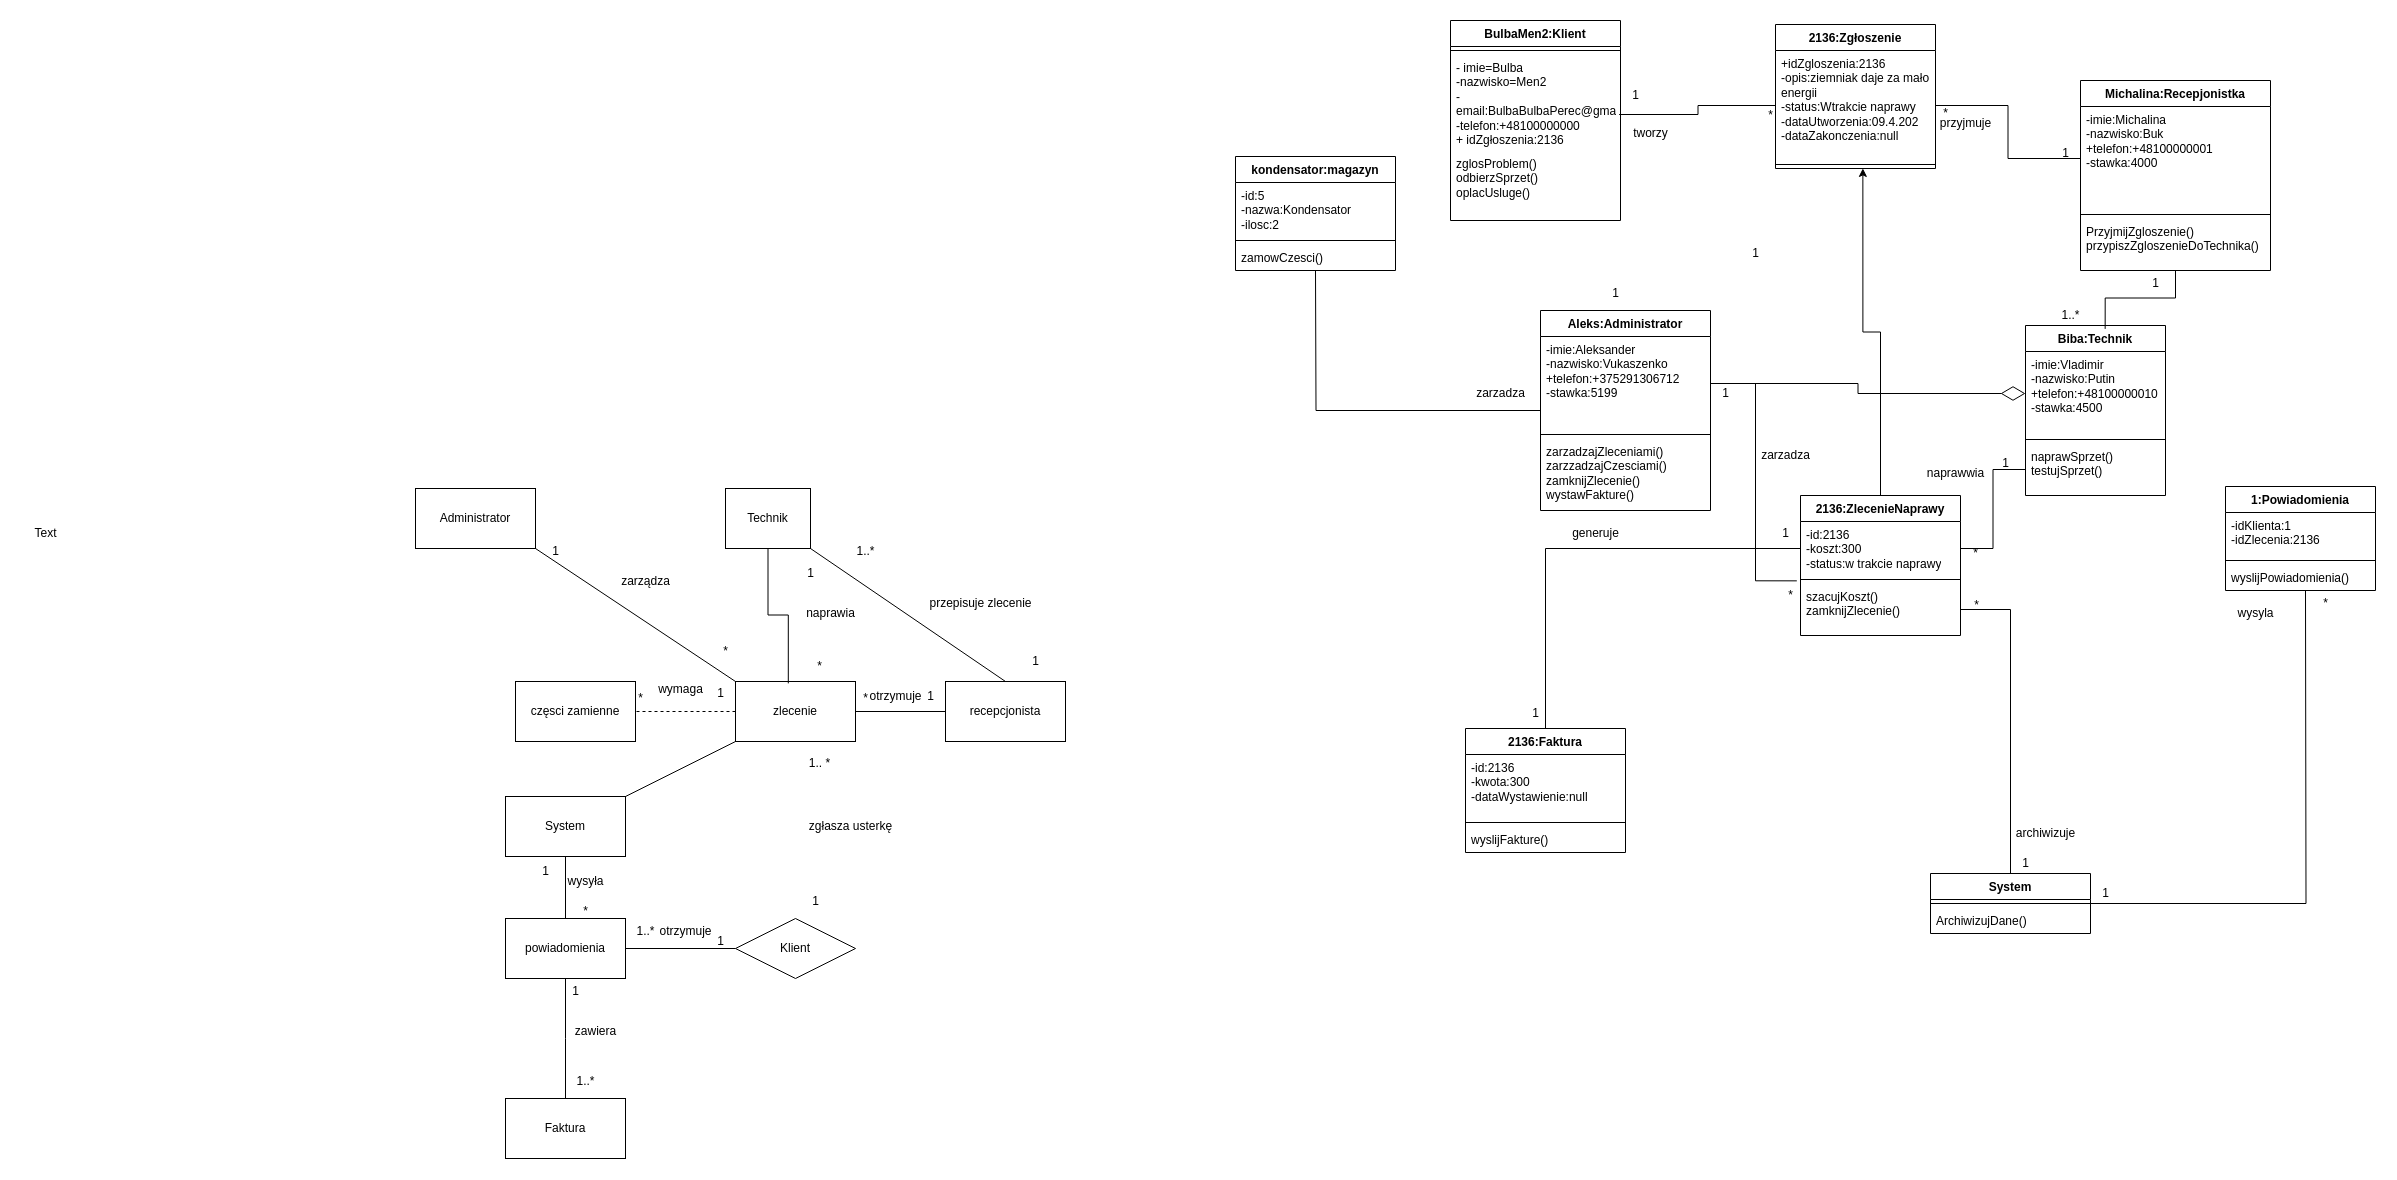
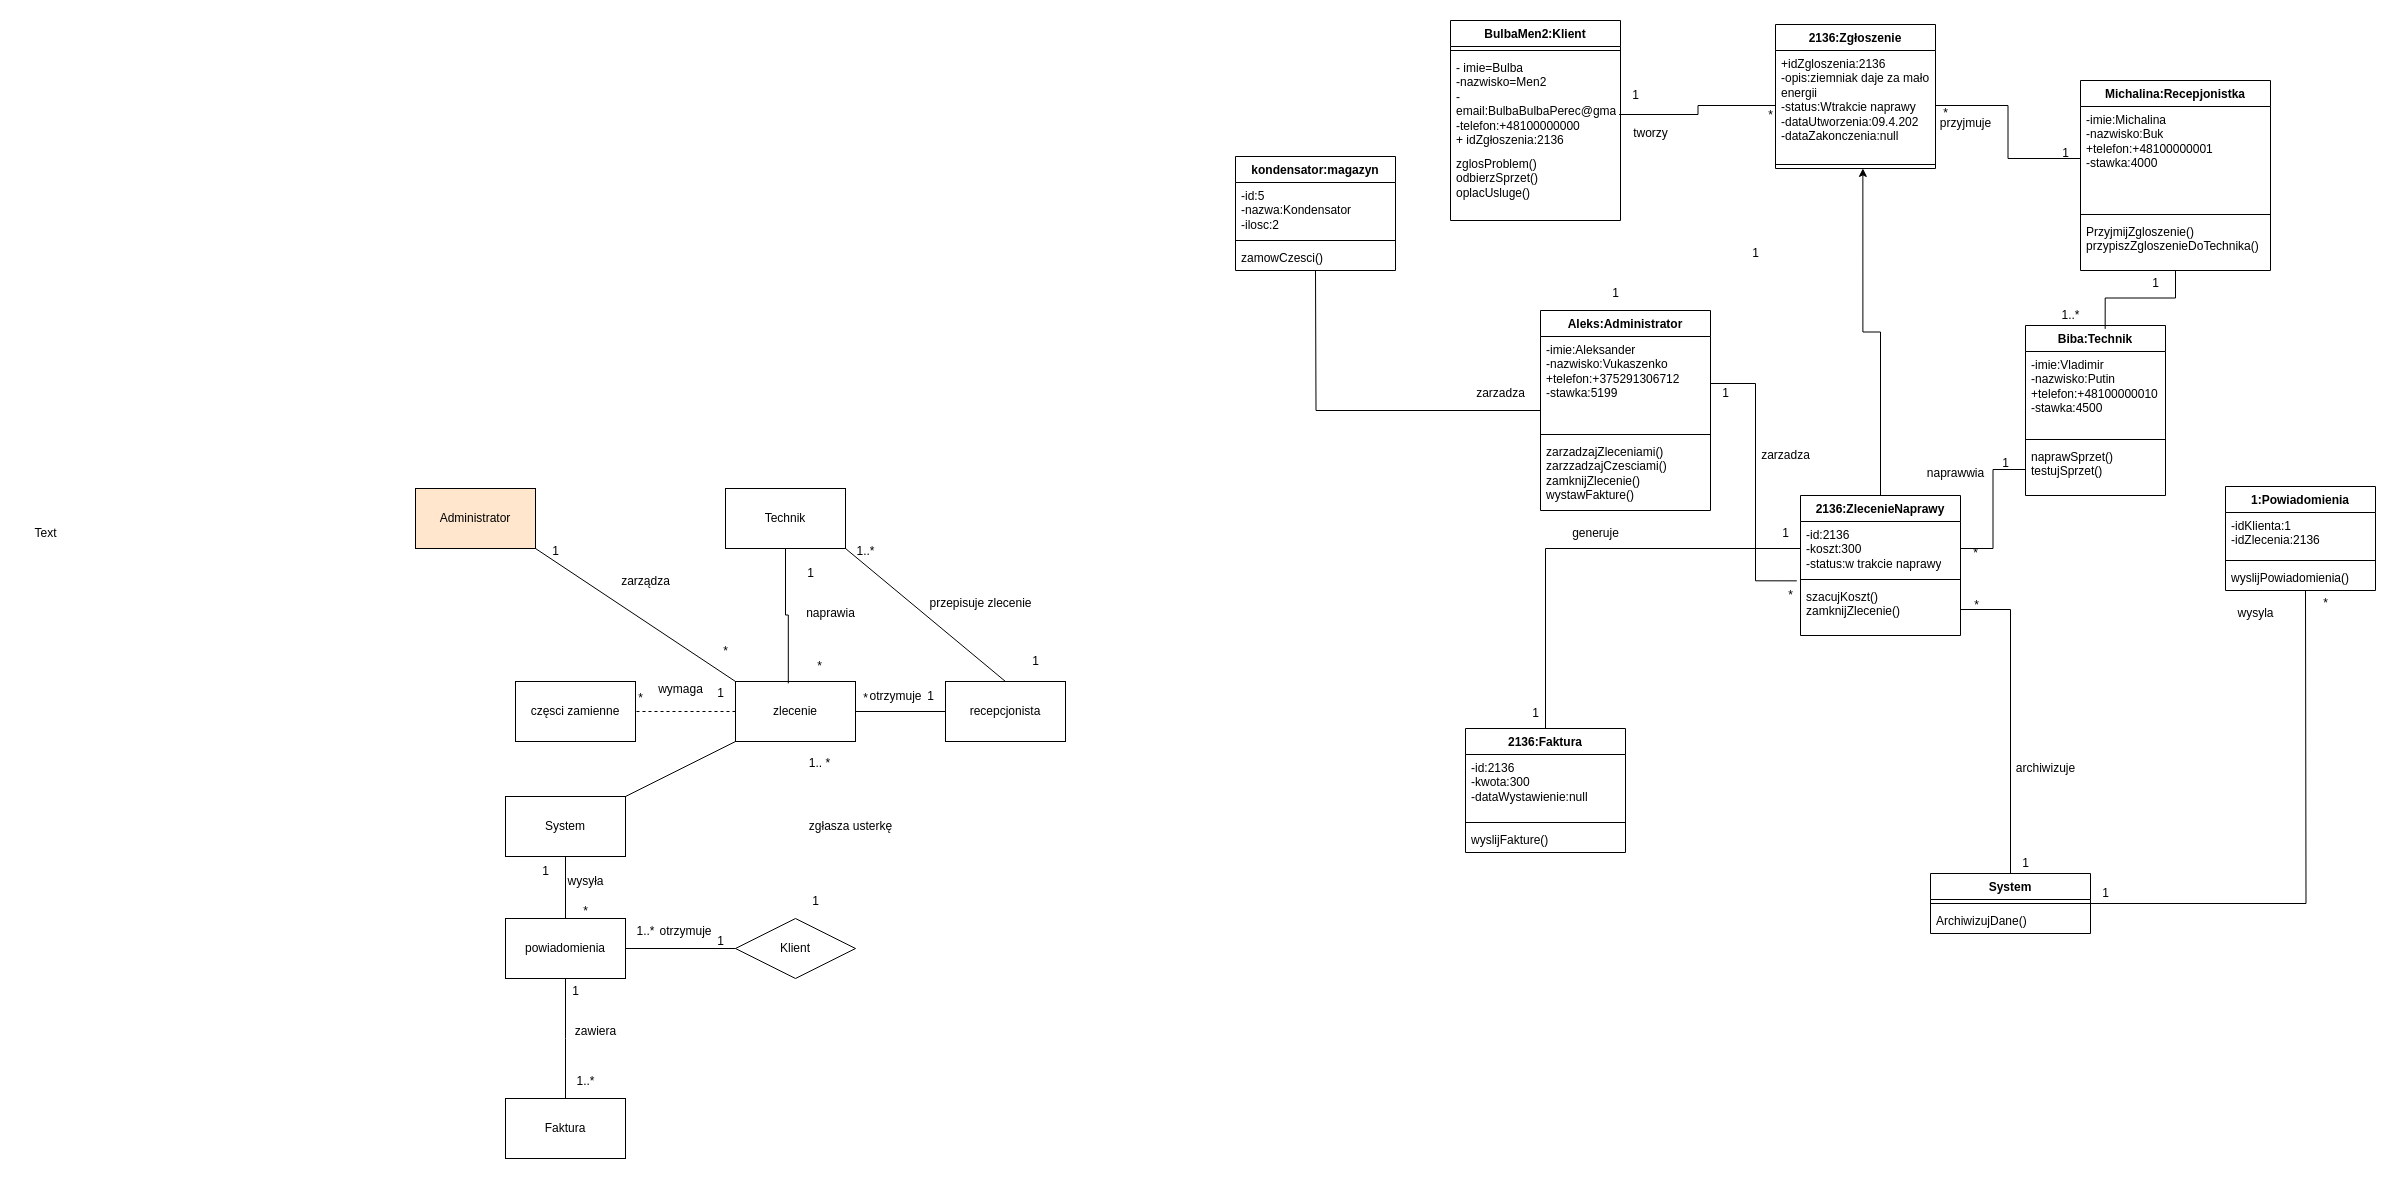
edge "-imie:Aleksander -nazwisko:Vukaszenko +telefon:+375291306712 -stawka:5199" -> "-imie:Vladimir -nazwisko:Putin +telefon:+48100000010 -stawka:4500": removed
node "Administrator": fillcolor #ffffff -> #ffe6cc
node "Technik": size 85x60 -> 120x60
node "archiwizuje": moved (2046, 834) -> (2046, 769)
